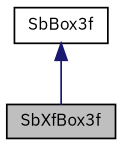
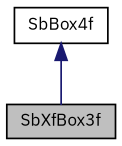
node "SbBox3f": label "SbBox3f" -> "SbBox4f"
